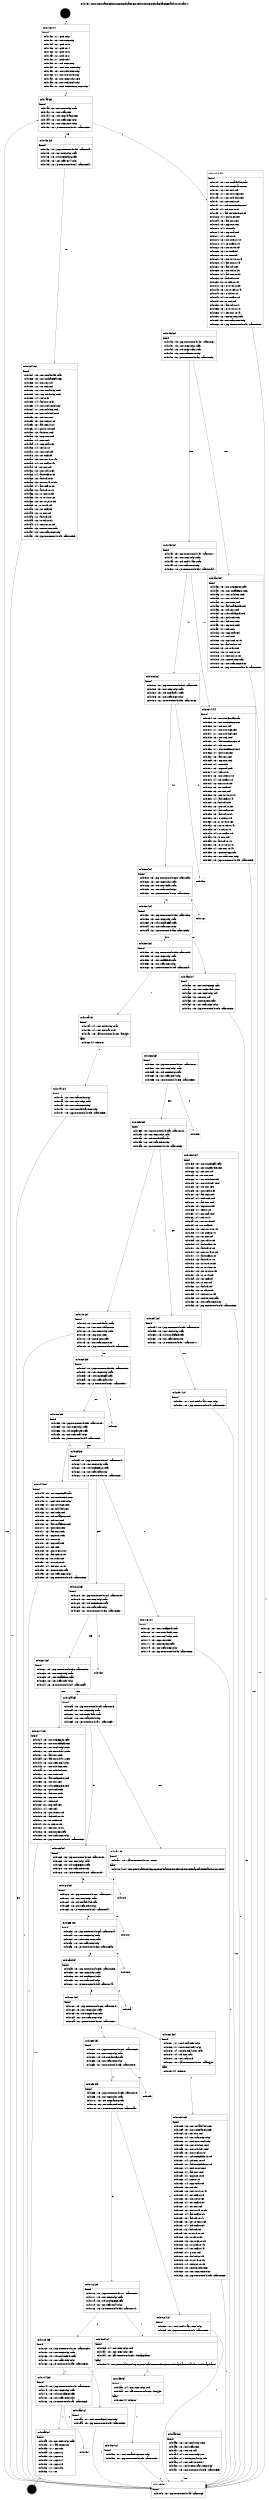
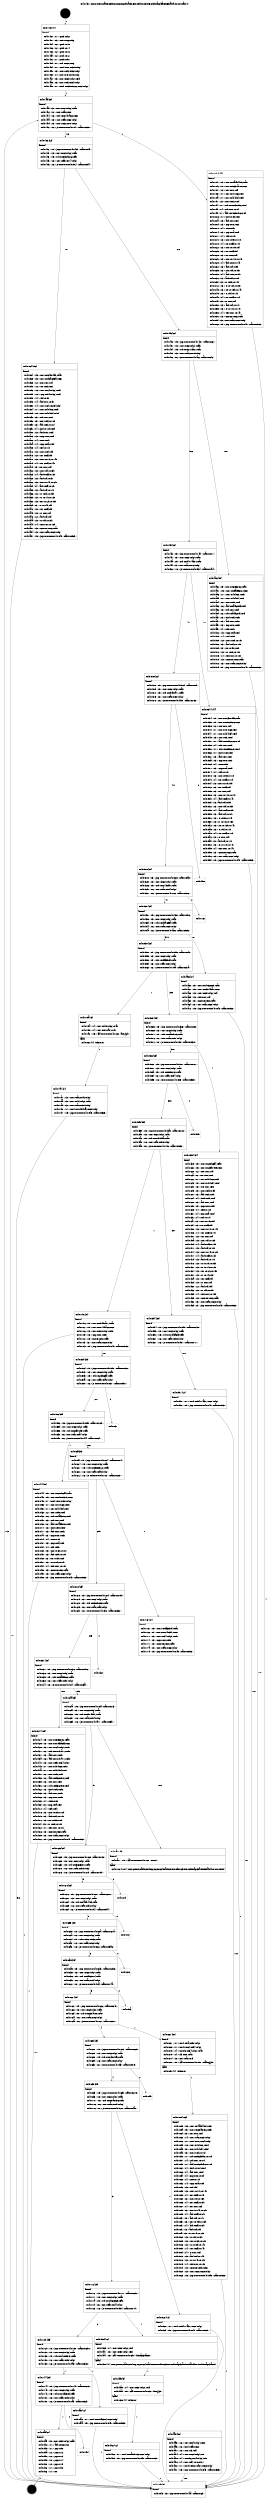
edge "0x4014c6 [22]" -> "0x4014dc [22]": added, label "612"
node "0x401569 [25]": added
edge "0x401767 [27]" -> "0x401e45 [5]": removed, label "1"
